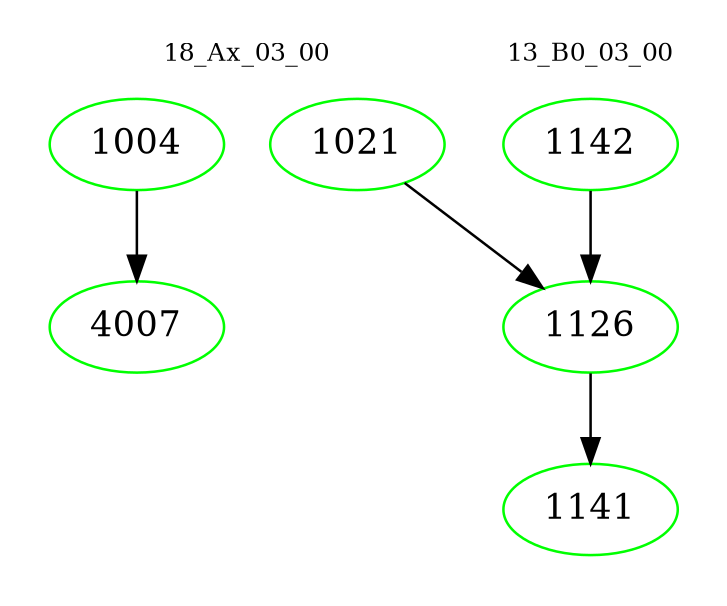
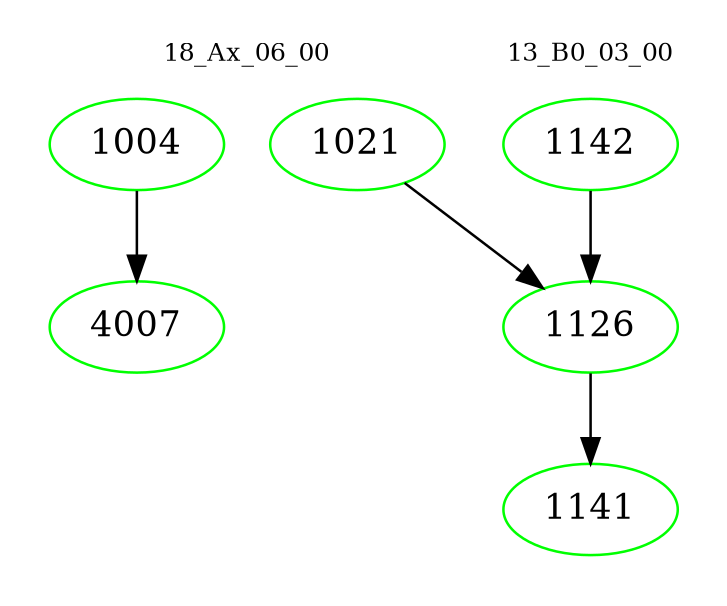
cluster "18_Ax_03_00": label "18_Ax_03_00" -> "18_Ax_06_00"
